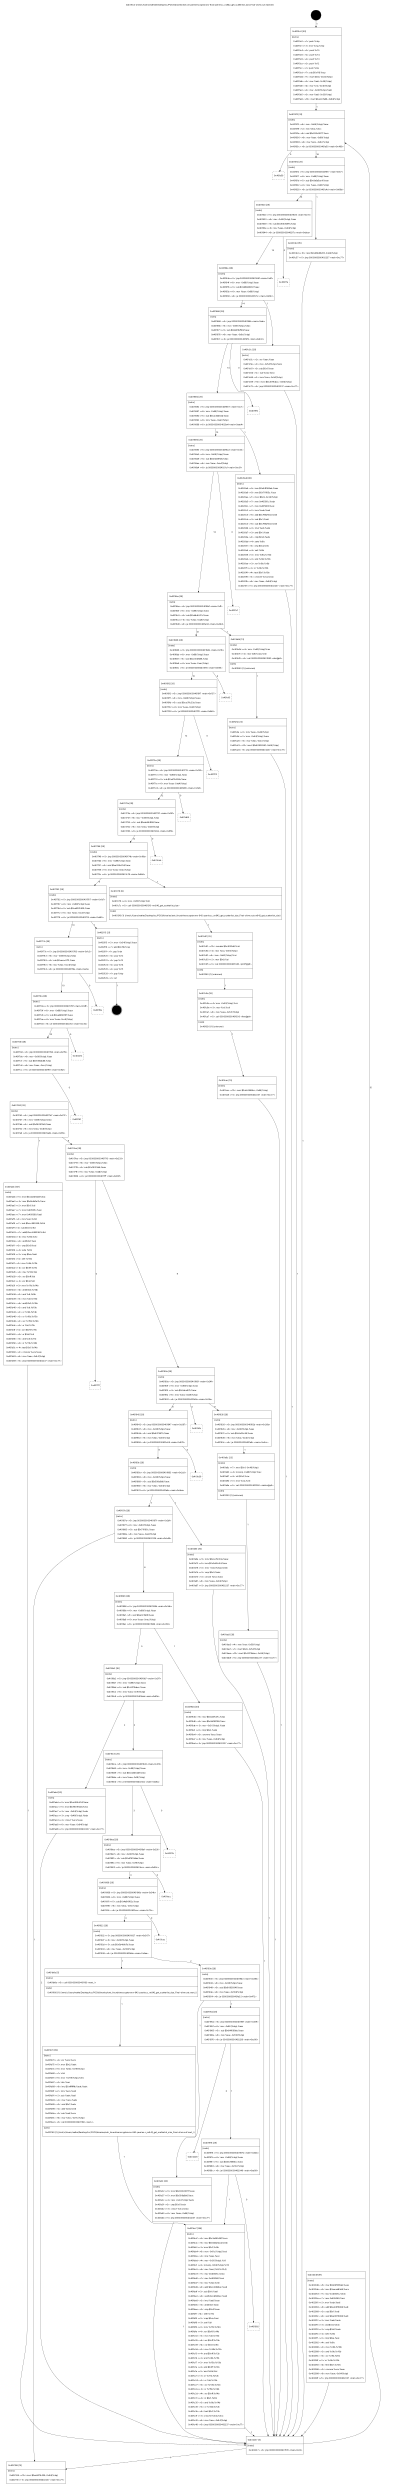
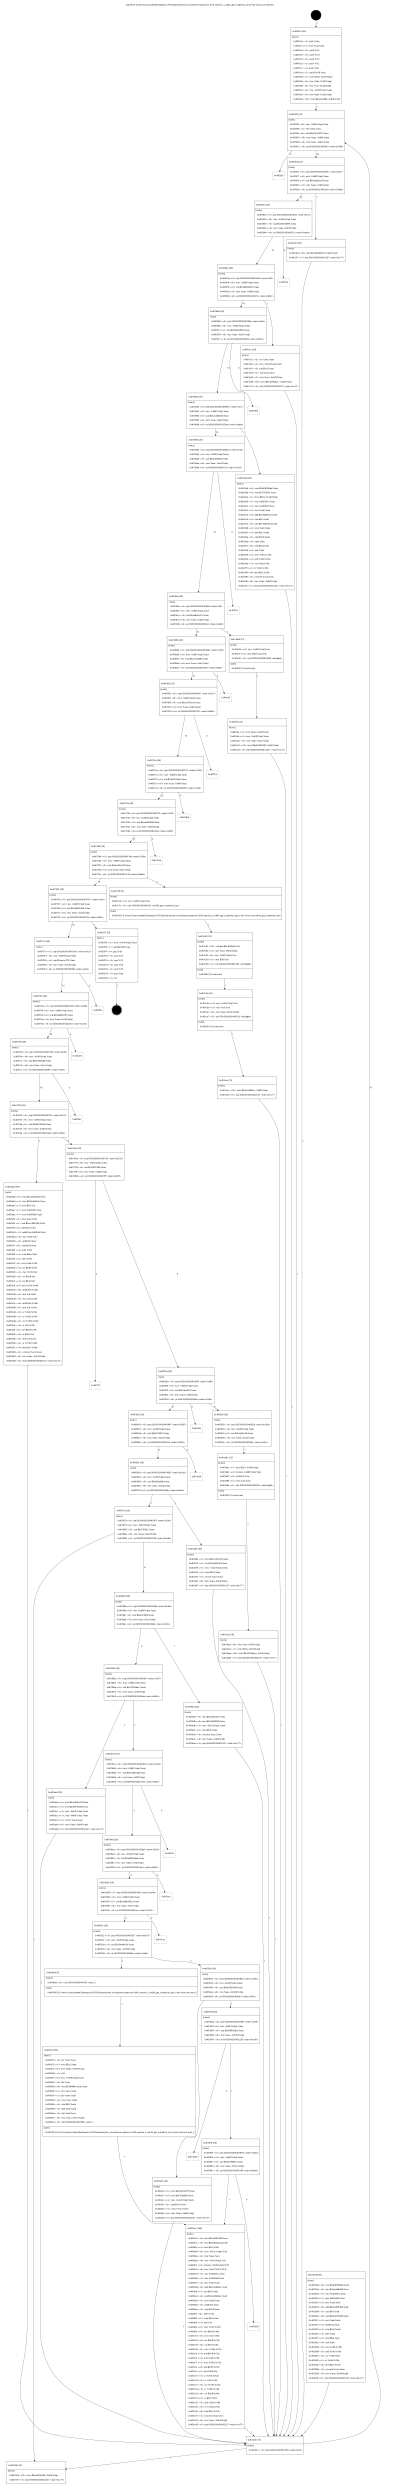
edge "0x4017b6 [28]" -> "0x4017d2 [28]": added, label "10"
